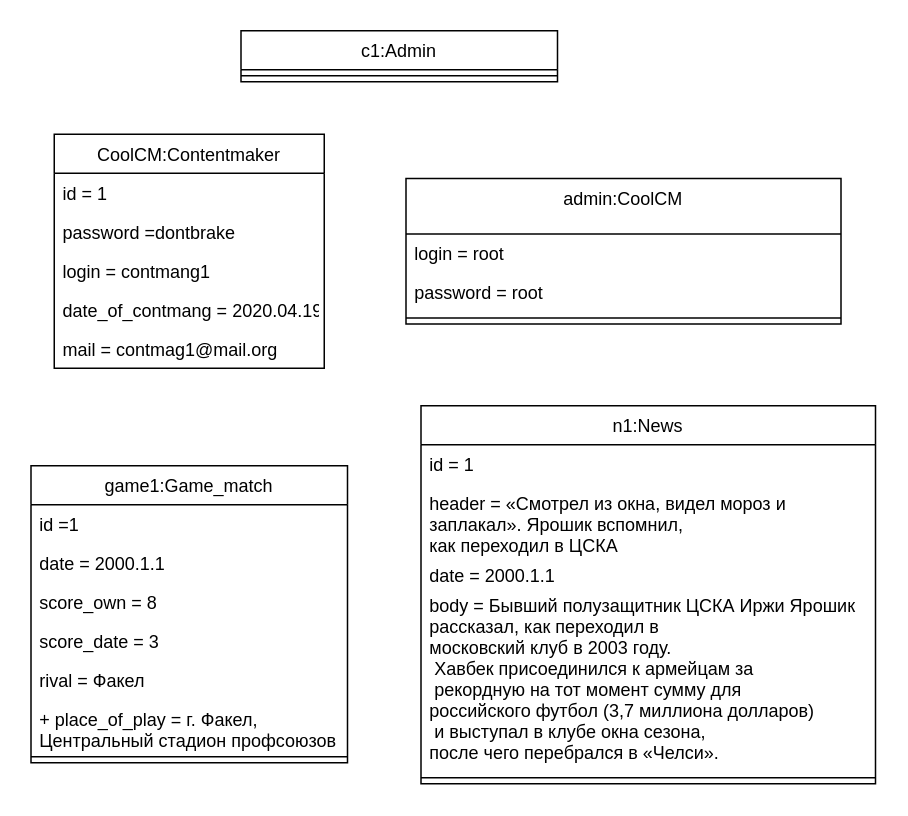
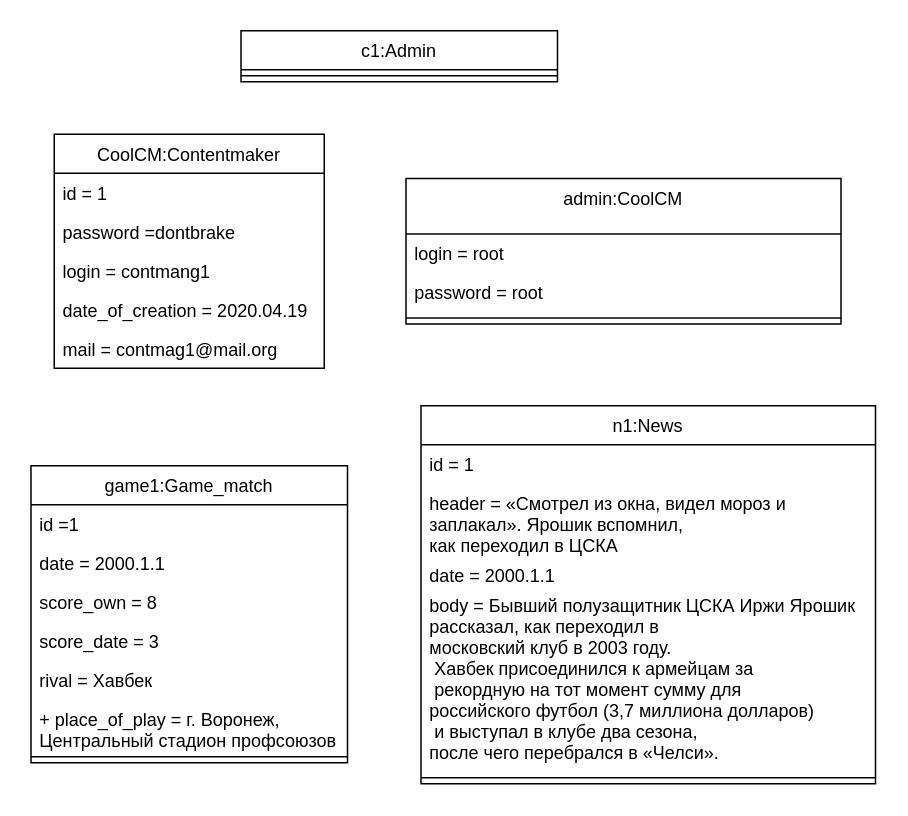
node "date_of_contmang = 2020.04.19": label "date_of_contmang = 2020.04.19" -> "date_of_creation = 2020.04.19"
node "body = Бывший полузащитник ЦСКА Иржи Ярошик рассказал, как переходил в московский клуб в 2003 году. Хавбек присоединился к армейцам за рекордную на тот момент сумму для российского футбол (3,7 миллиона долларов) и выступал в клубе окна сезона, после чего перебрался в «Челси».": label "body = Бывший полузащитник ЦСКА Иржи Ярошик рассказал, как переходил в московский клуб в 2003 году. Хавбек присоединился к армейцам за рекордную на тот момент сумму для российского футбол (3,7 миллиона долларов) и выступал в клубе окна сезона, после чего перебрался в «Челси»." -> "body = Бывший полузащитник ЦСКА Иржи Ярошик рассказал, как переходил в московский клуб в 2003 году. Хавбек присоединился к армейцам за рекордную на тот момент сумму для российского футбол (3,7 миллиона долларов) и выступал в клубе два сезона, после чего перебрался в «Челси»."
node "rival = Факел": label "rival = Факел" -> "rival = Хавбек"
node "+ place_of_play = г. Факел, Центральный стадион профсоюзов": label "+ place_of_play = г. Факел, Центральный стадион профсоюзов" -> "+ place_of_play = г. Воронеж, Центральный стадион профсоюзов"
